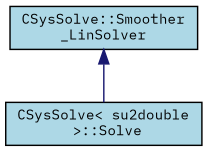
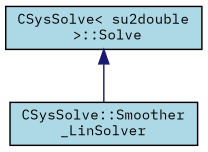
edge "CSysSolve< su2double >::Solve" -> "CSysSolve::Smoother _LinSolver": reversed
